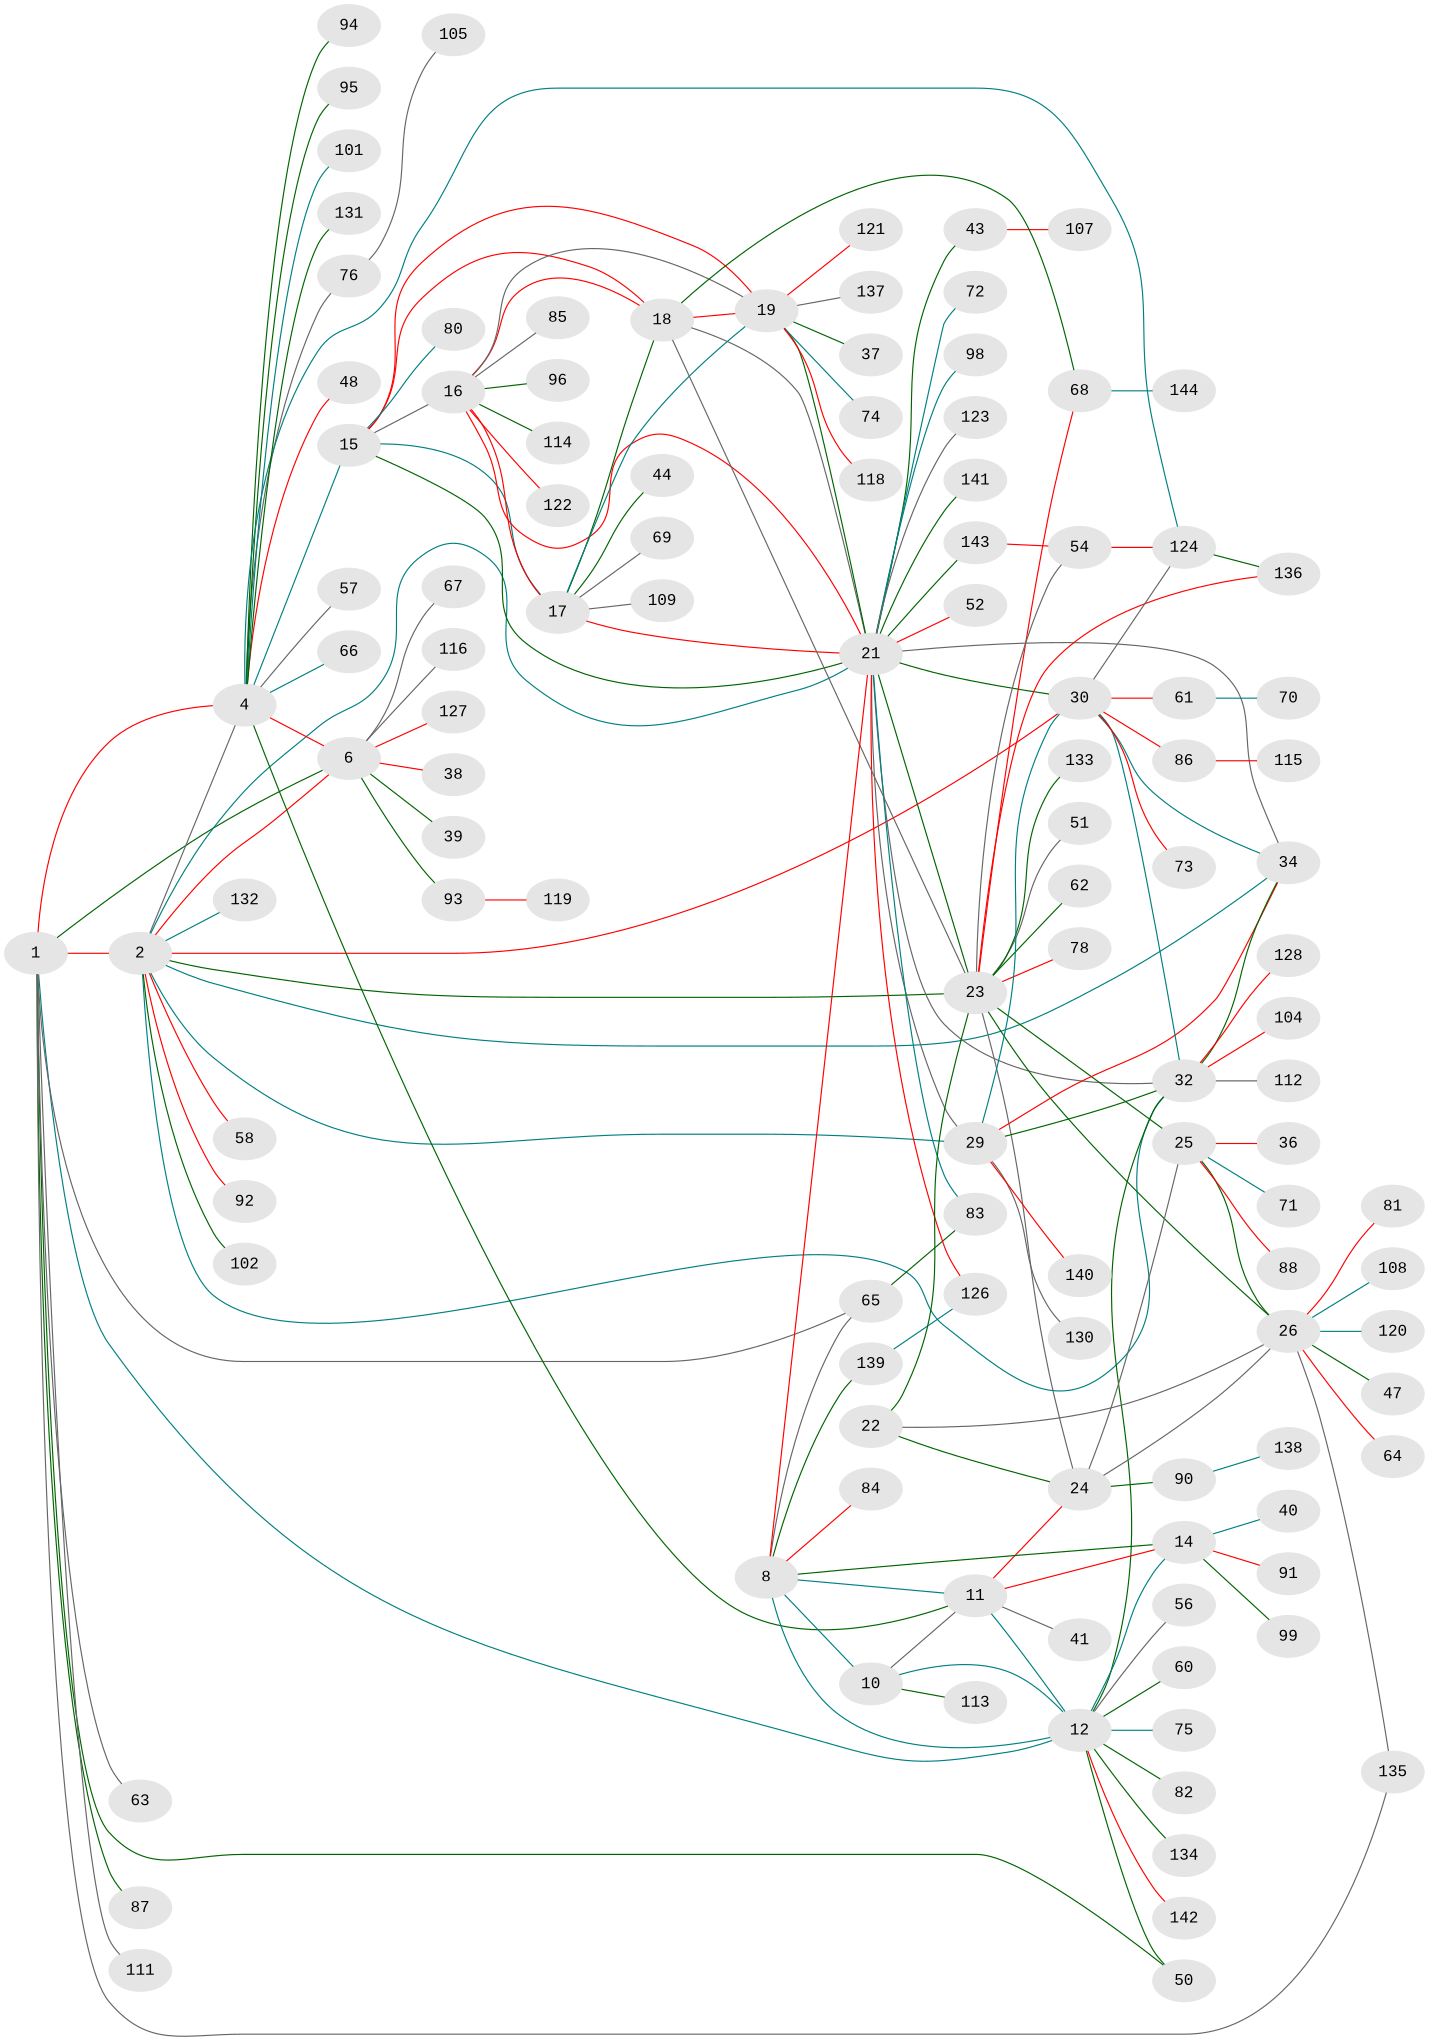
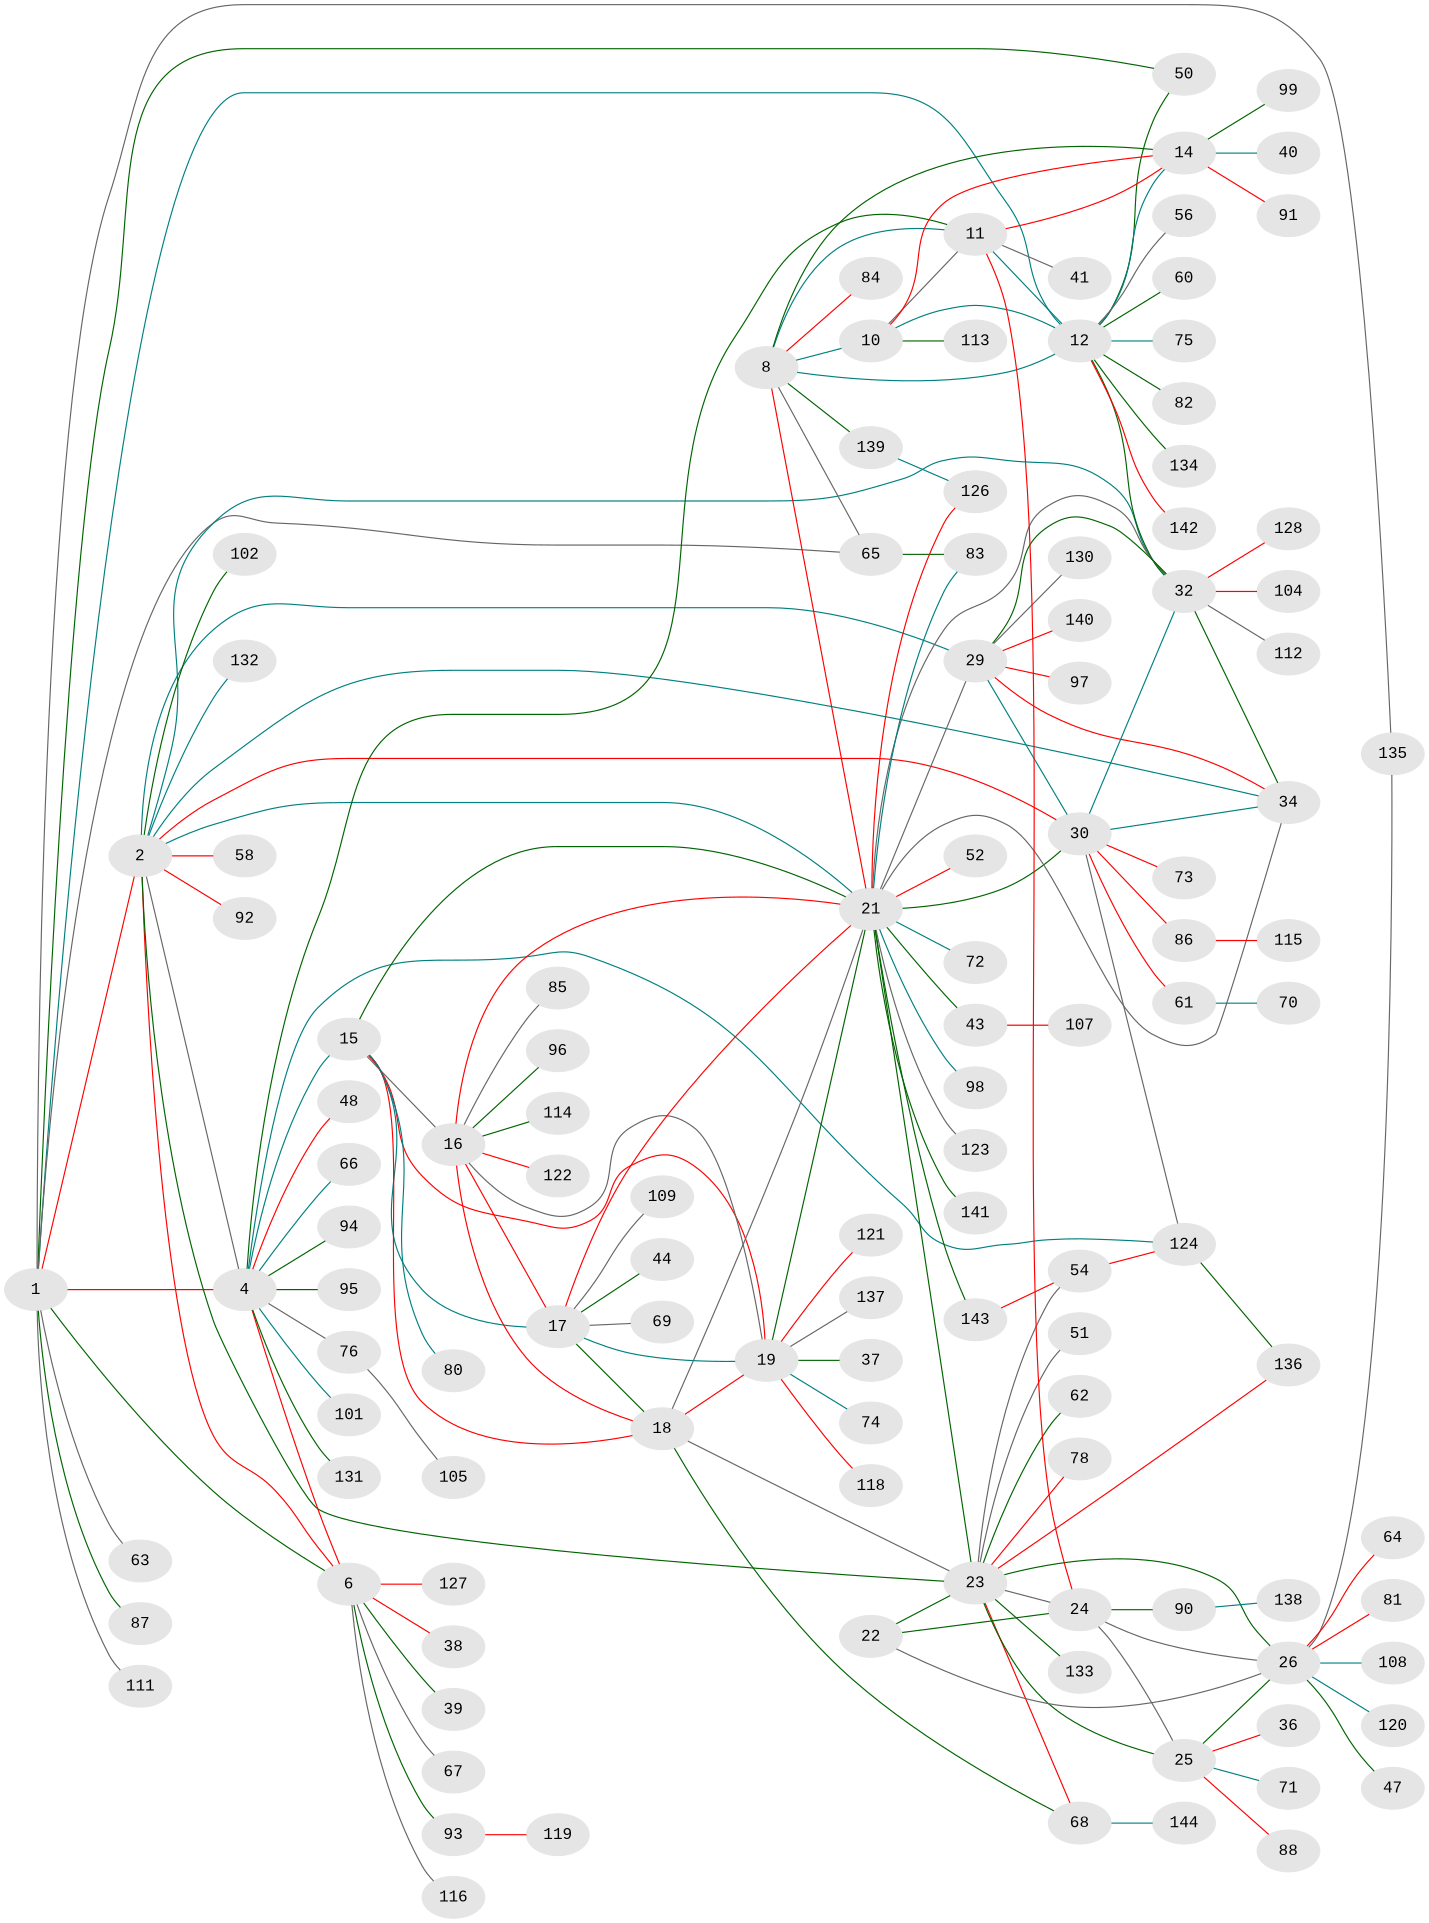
edge "14" -- "10": added
node "57": removed
node "97": added
